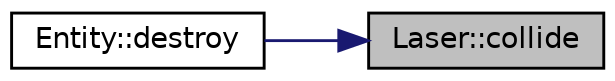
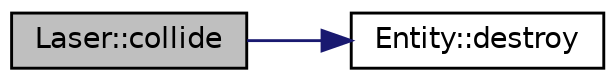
edge "Entity::destroy" -> "Laser::collide": reversed
